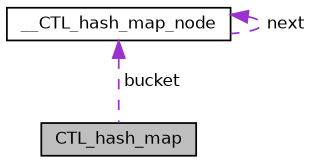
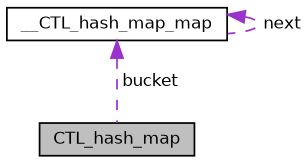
node "__CTL_hash_map_node": label "__CTL_hash_map_node" -> "__CTL_hash_map_map"
